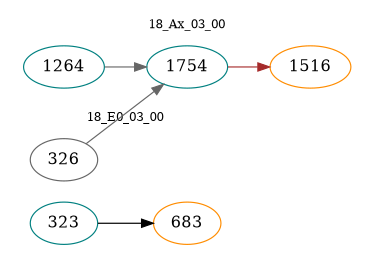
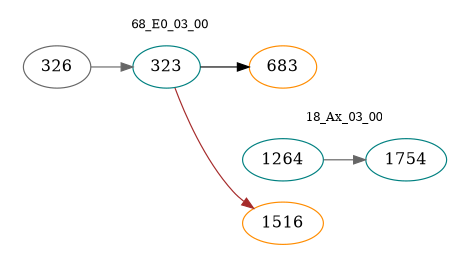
edge "1754" -> "1516": now "323" -> "1516"
edge "326" -> "1754": now "326" -> "323"
cluster "18_E0_03_00": label "18_E0_03_00" -> "68_E0_03_00"
